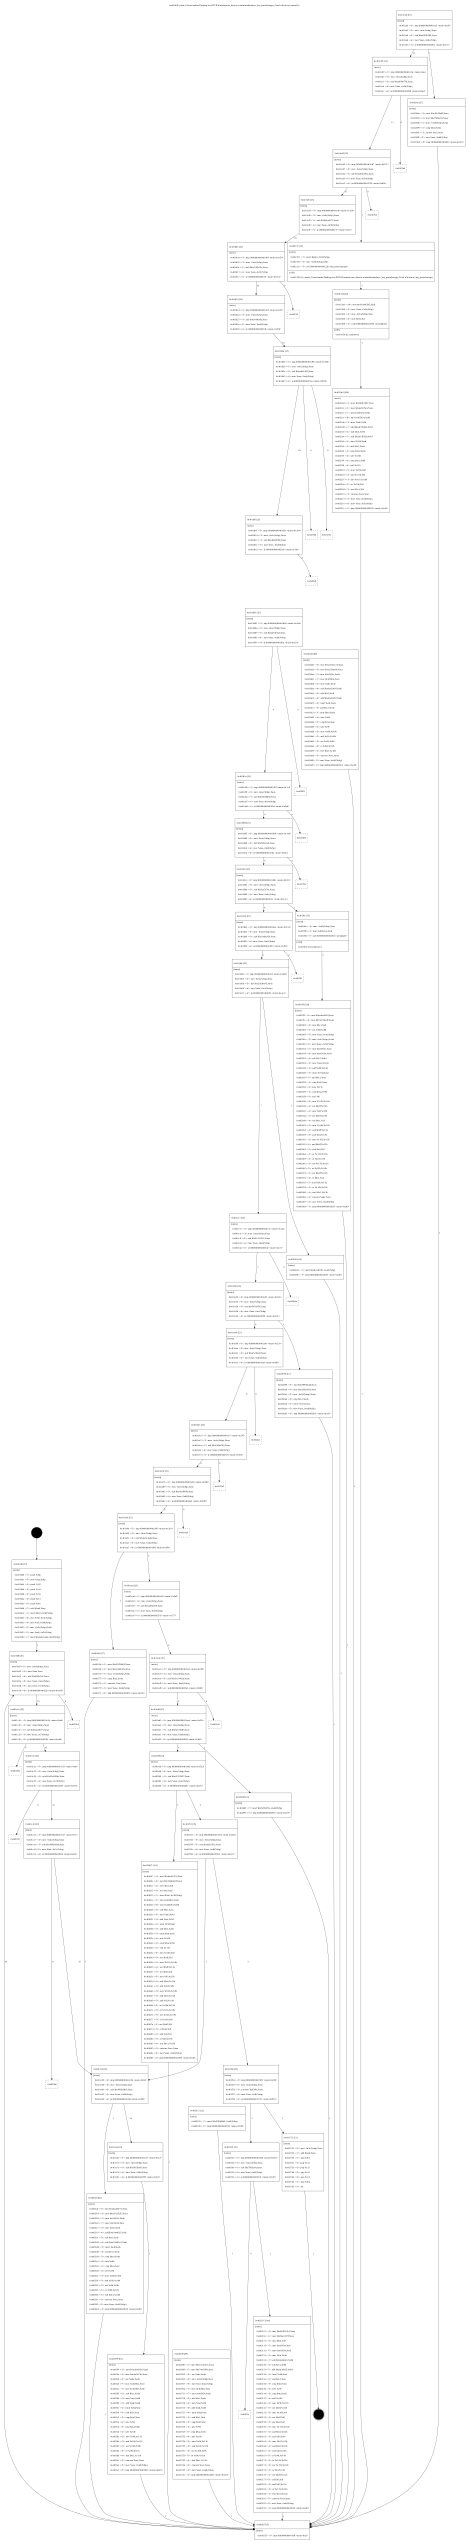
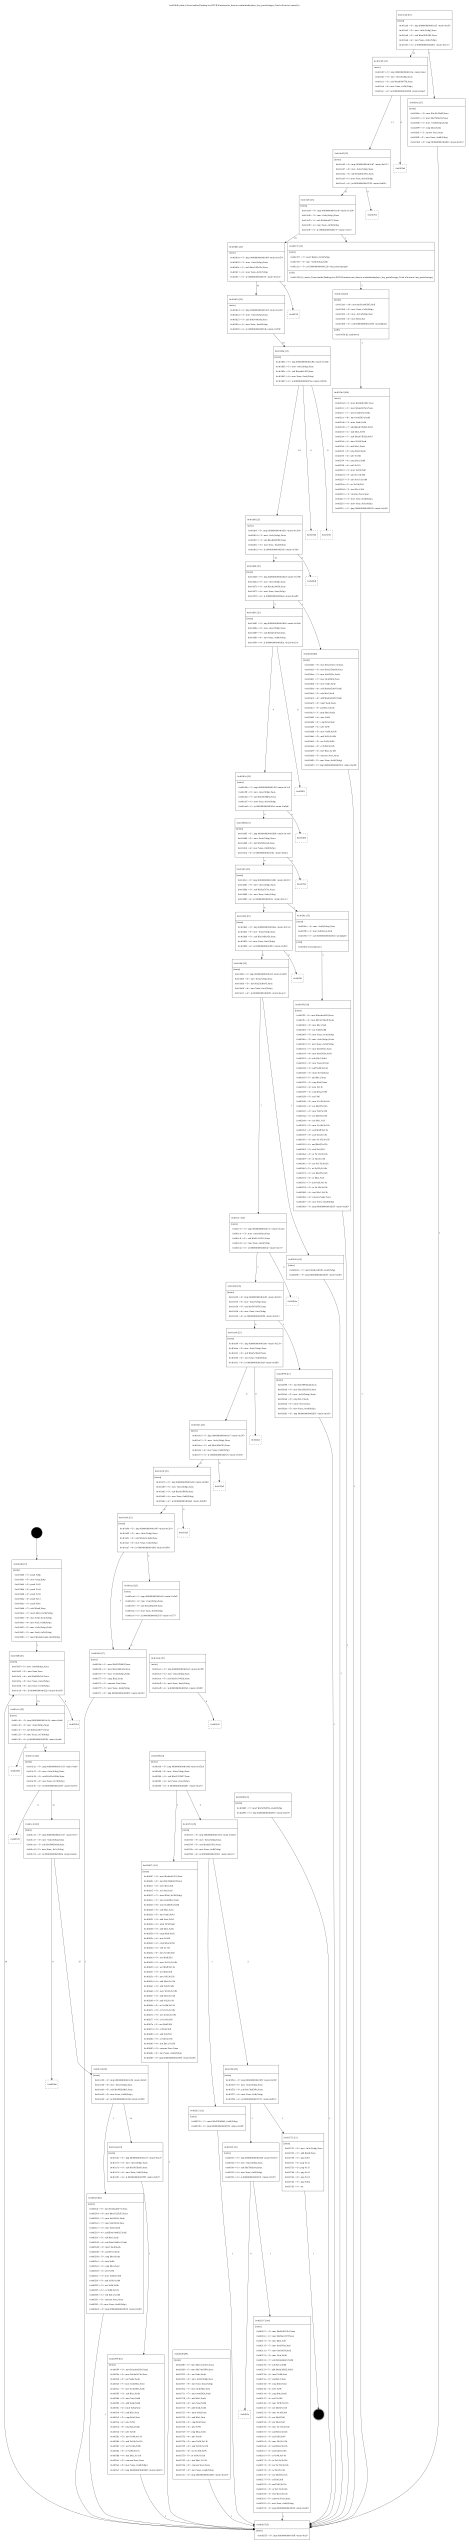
edge "0x401cd2 [25]" -> "0x402197 [15]": now "0x401ceb [25]" -> "0x402197 [15]"
node "0x401d68 [25]": added
edge "0x401ead [25]" -> "0x401ec6 [25]": now "0x401ead [25]" -> "0x401f66 [27]"
node "0x401edf [25]": removed
edge "0x401f11 [25]" -> "0x401c58 [22]": now "0x401f11 [25]" -> "0x402221 [12]"
